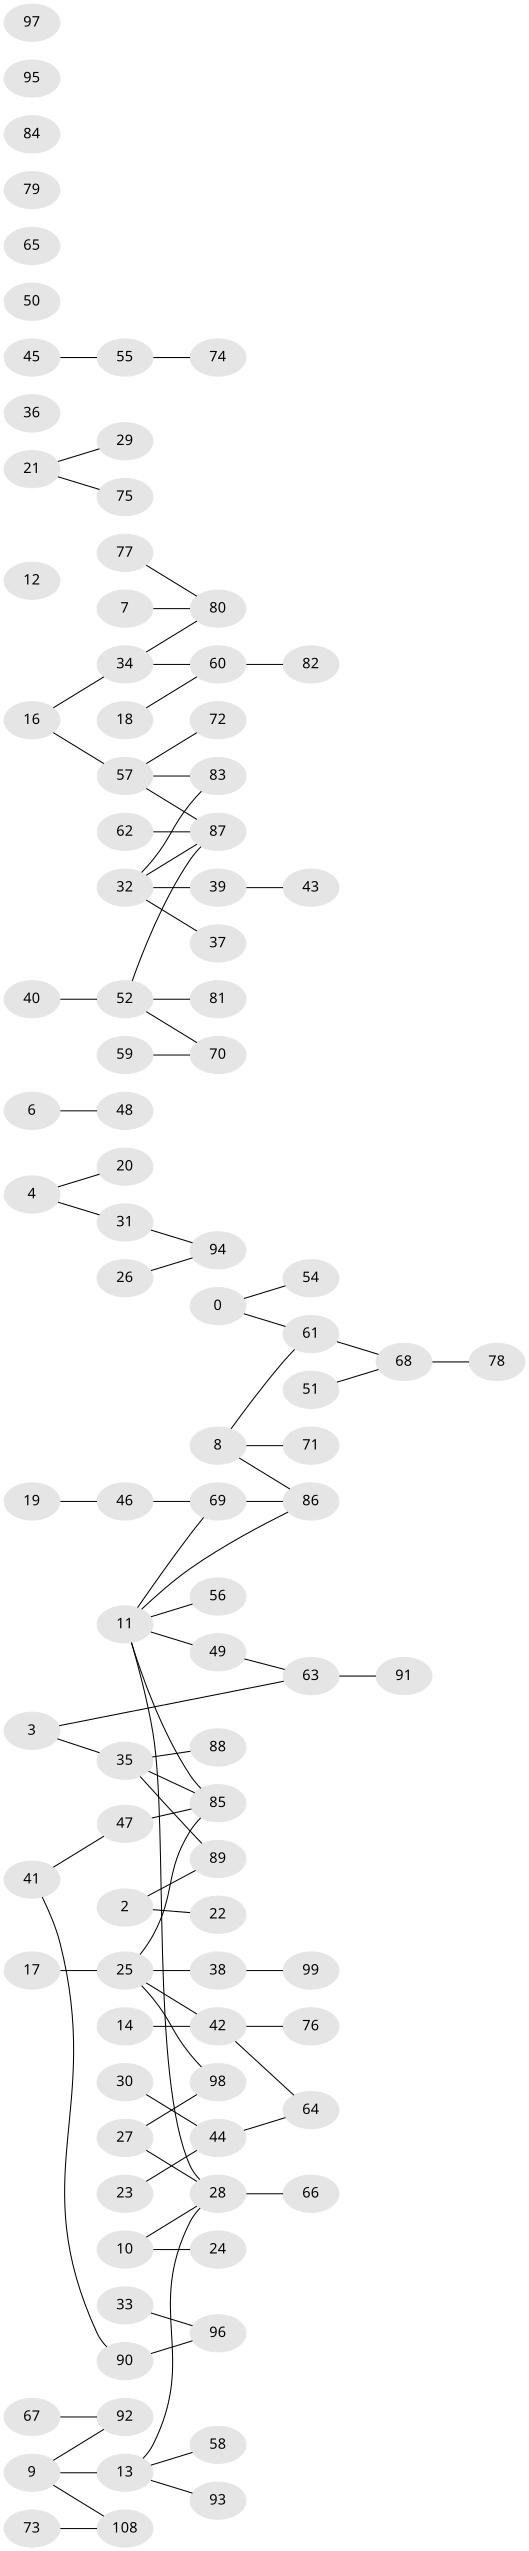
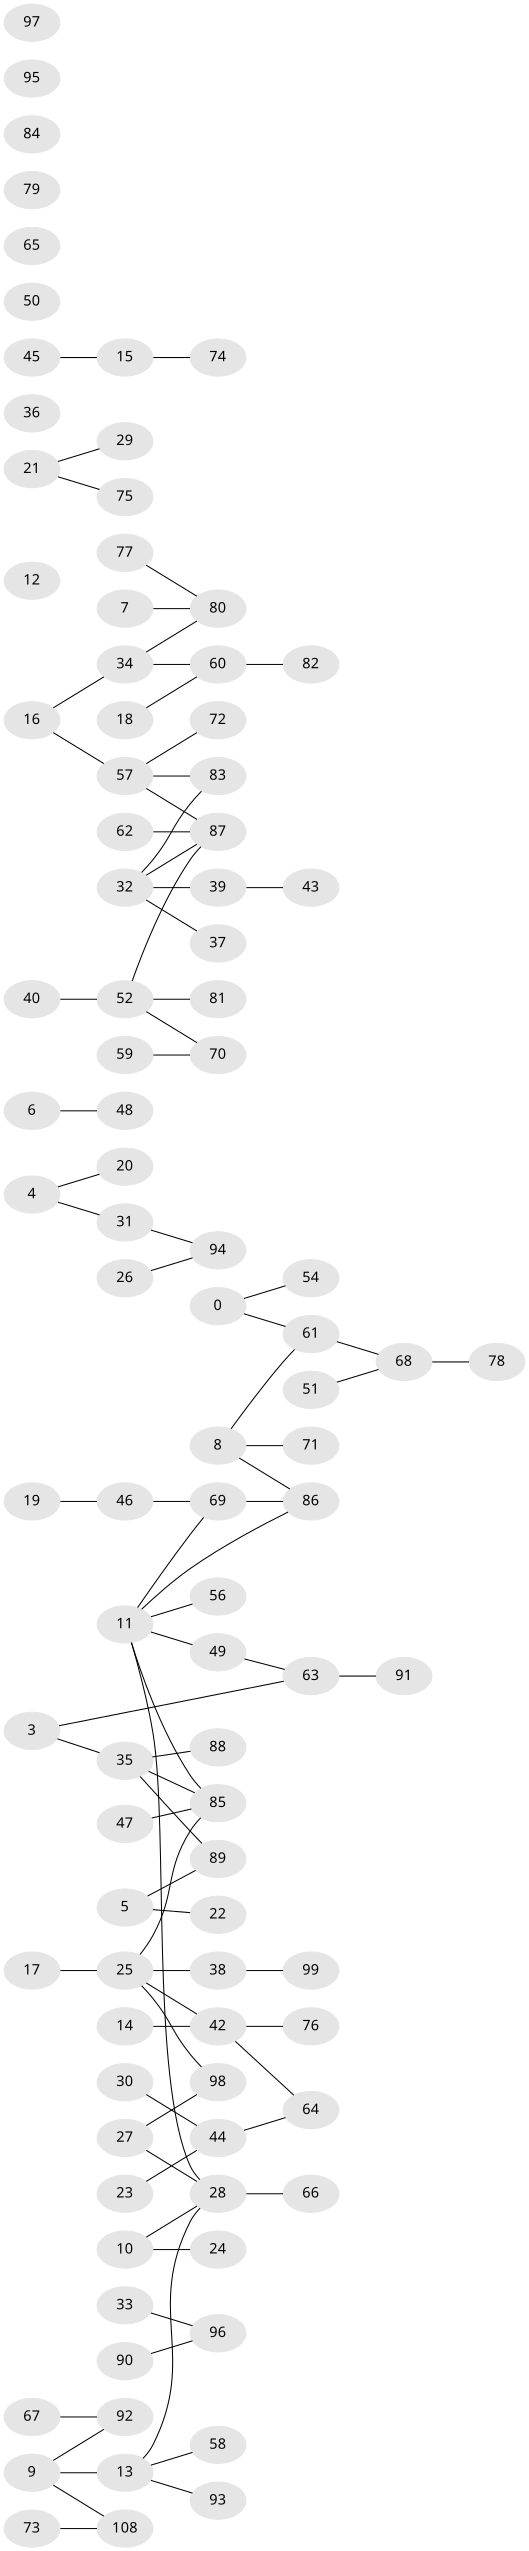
node "55": label "55" -> "15"
node "41": removed
node "2": label "2" -> "5"
